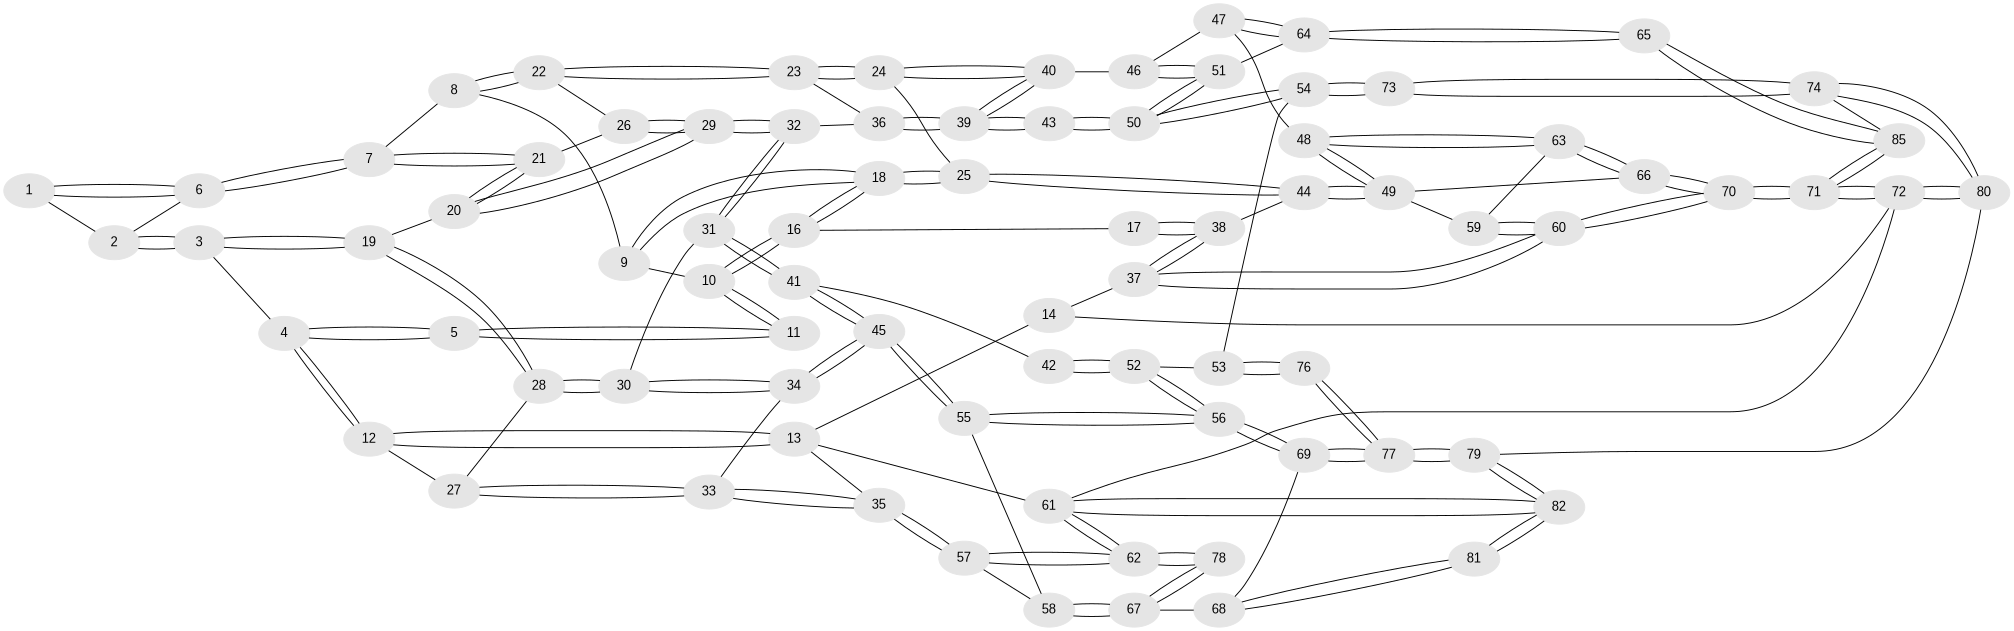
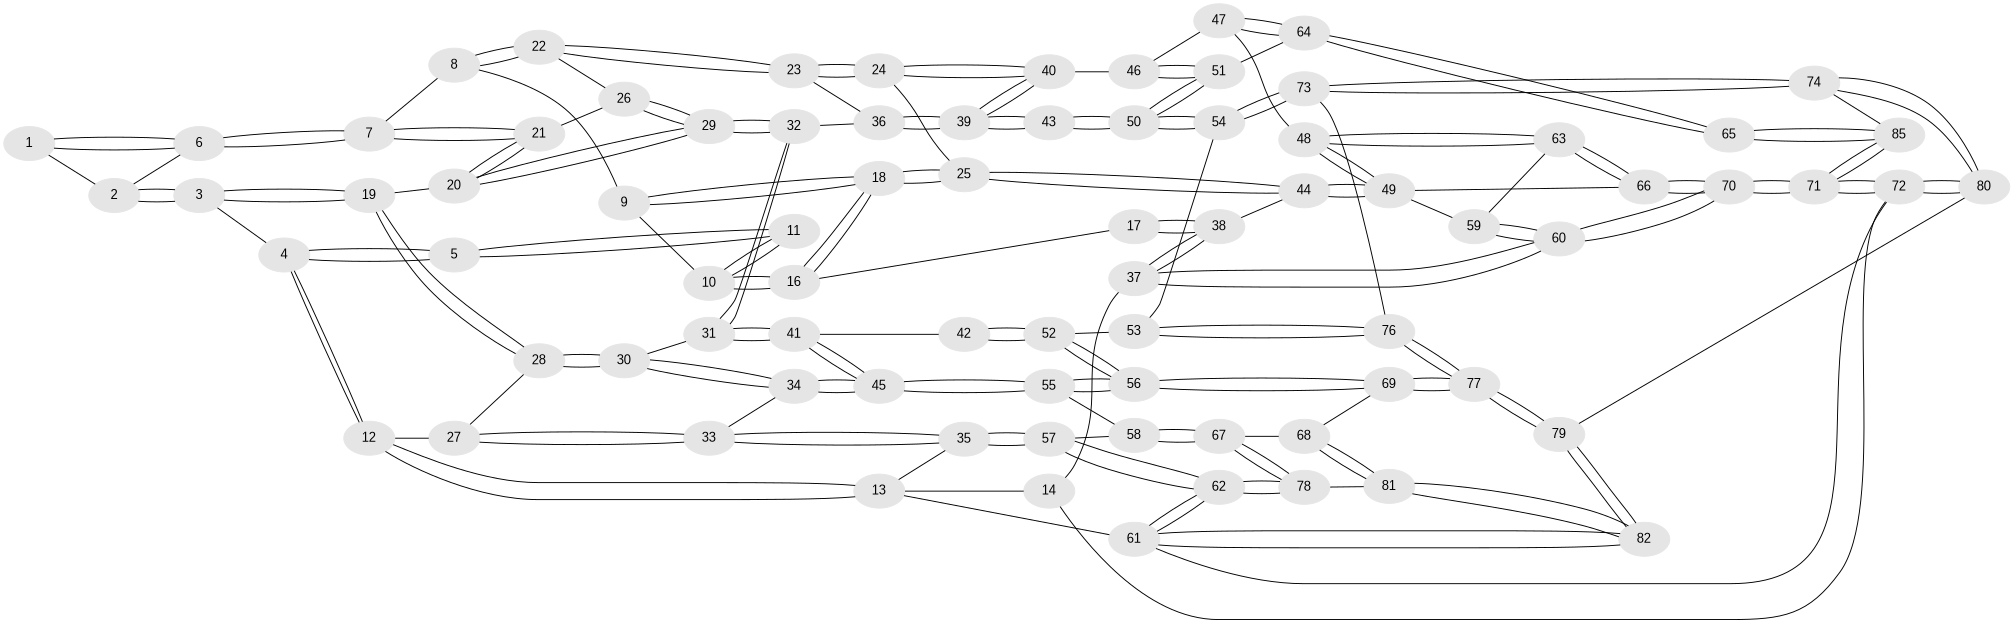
edge "73" -- "76": added
edge "81" -- "78": added
